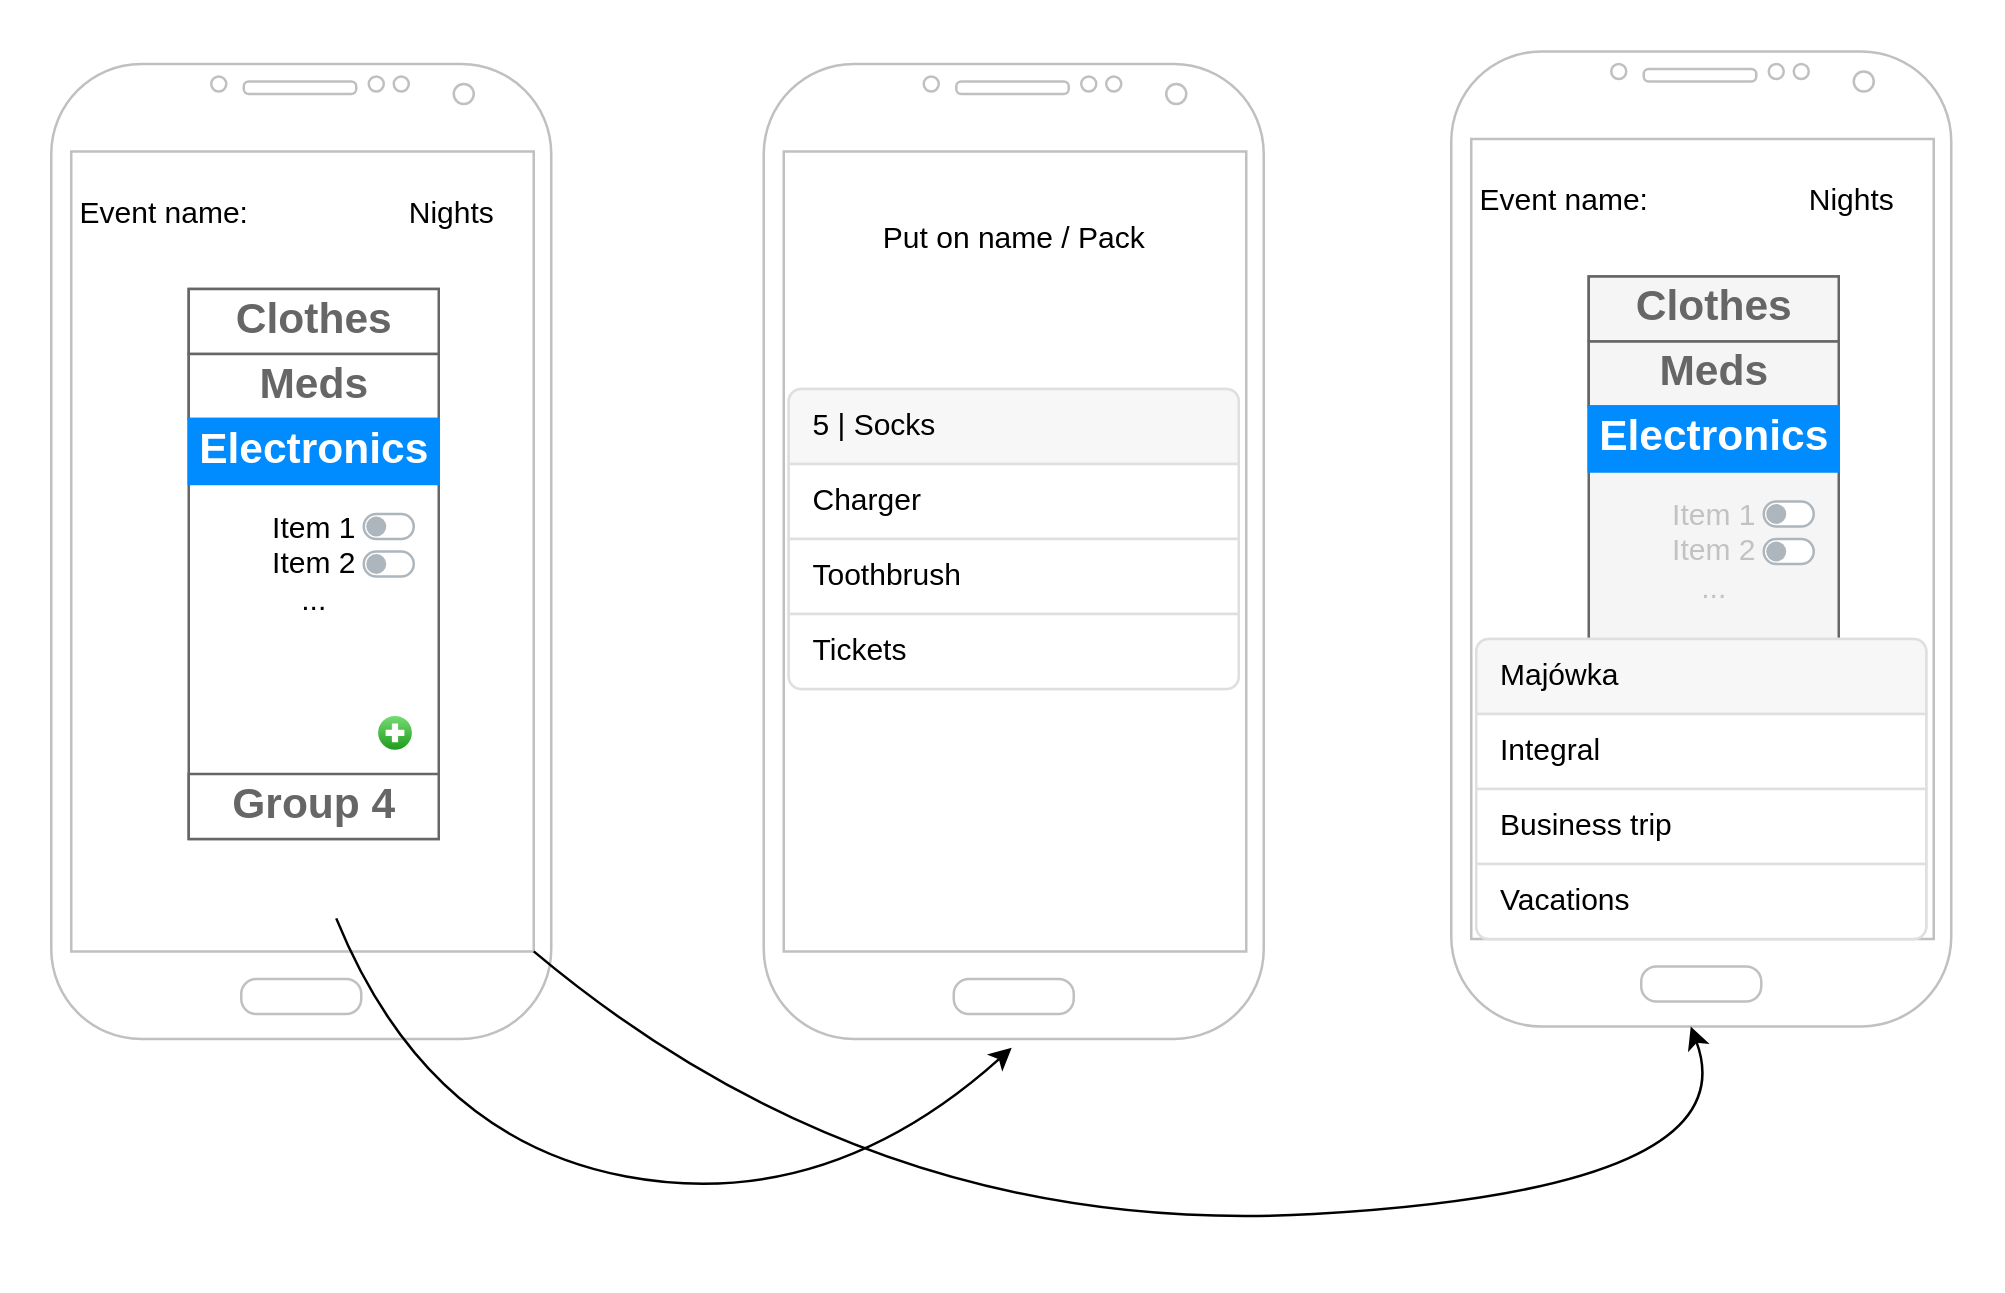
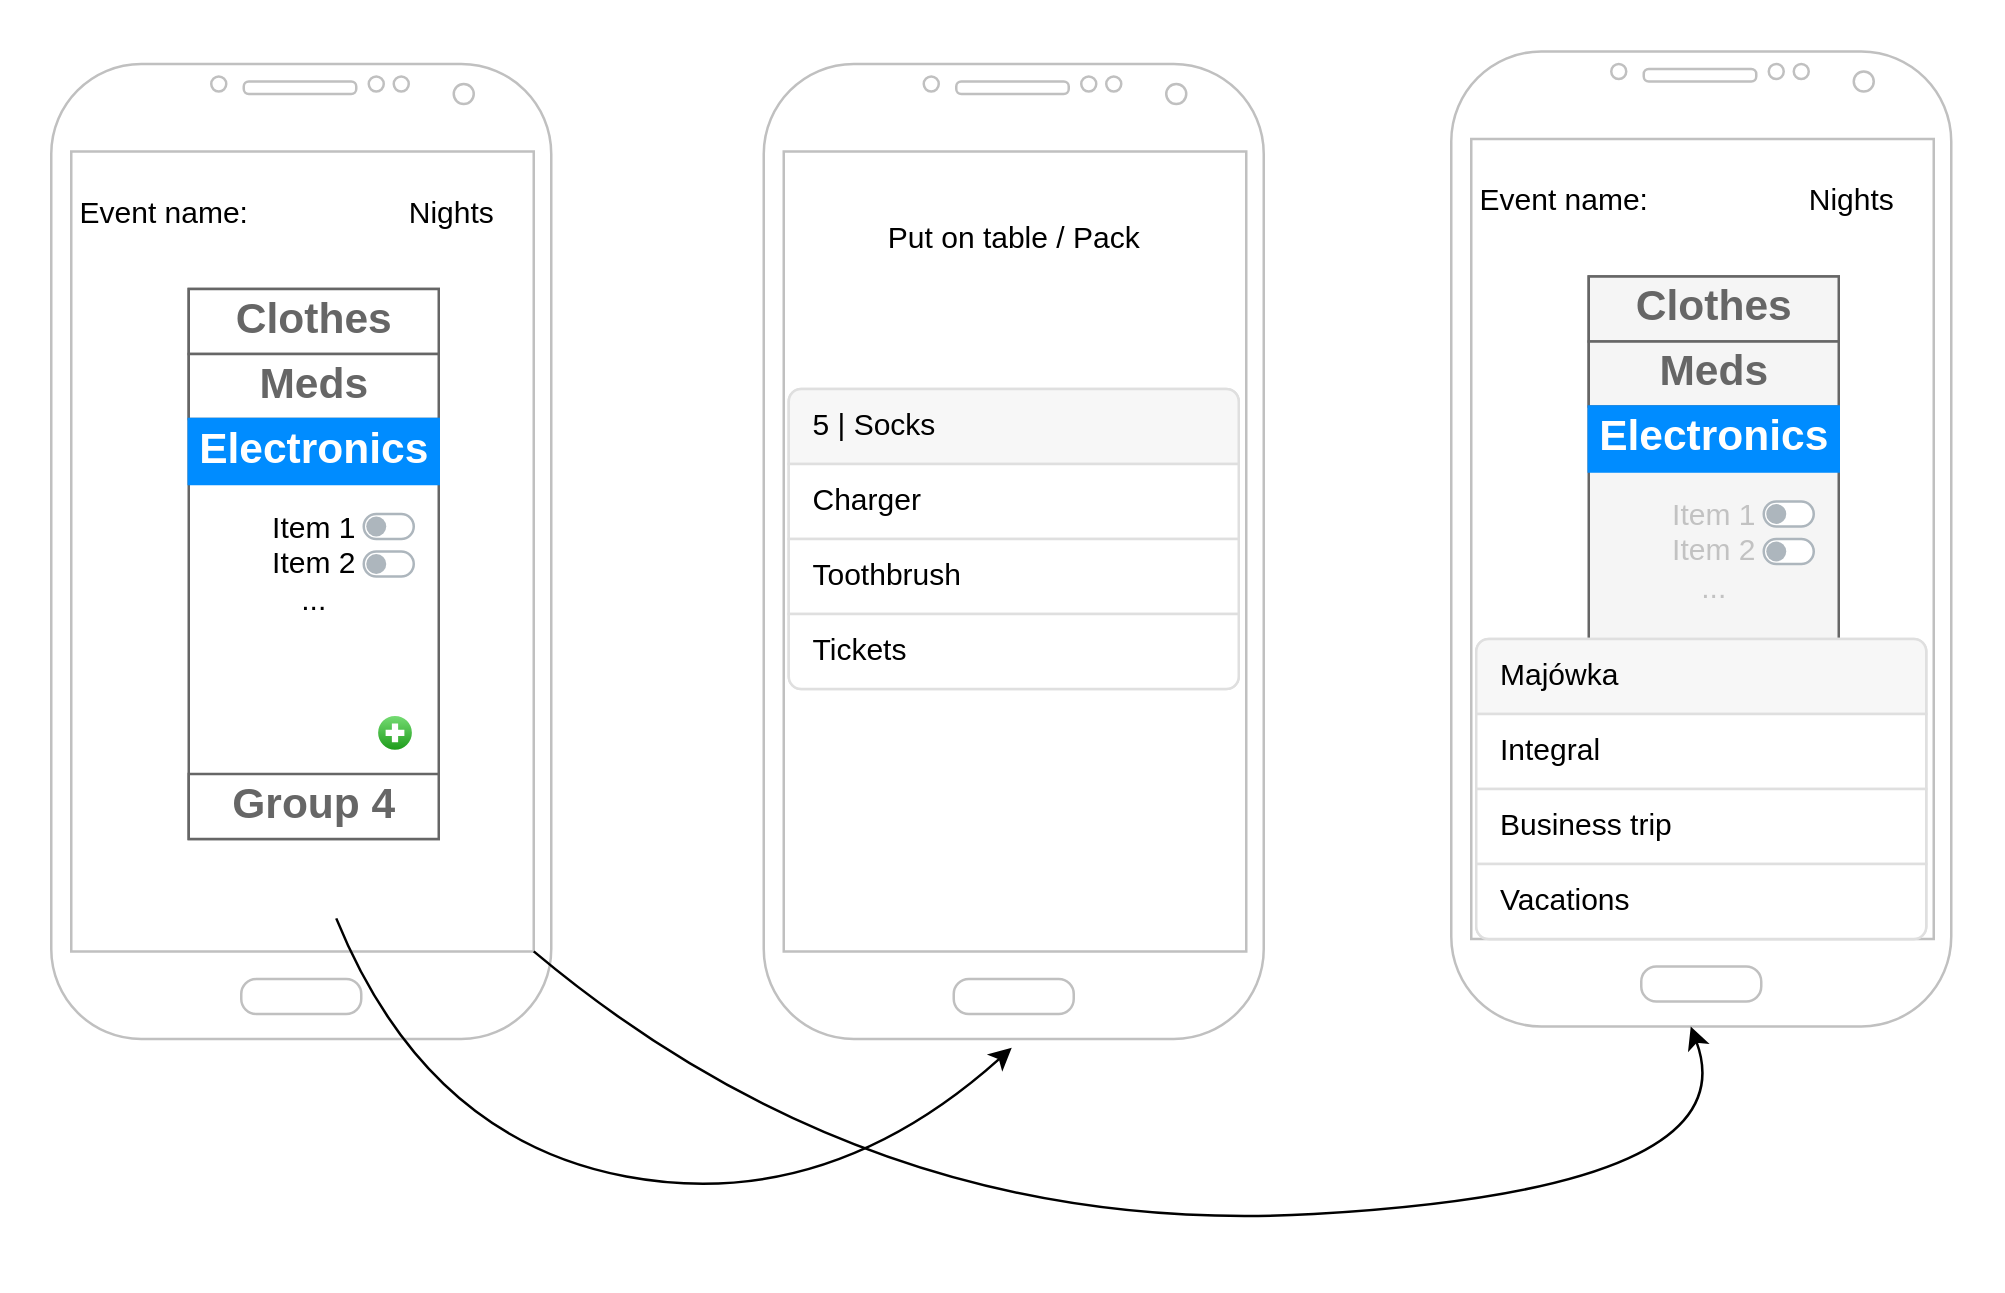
node "Put on name / Pack": label "Put on name / Pack" -> "Put on table / Pack"
